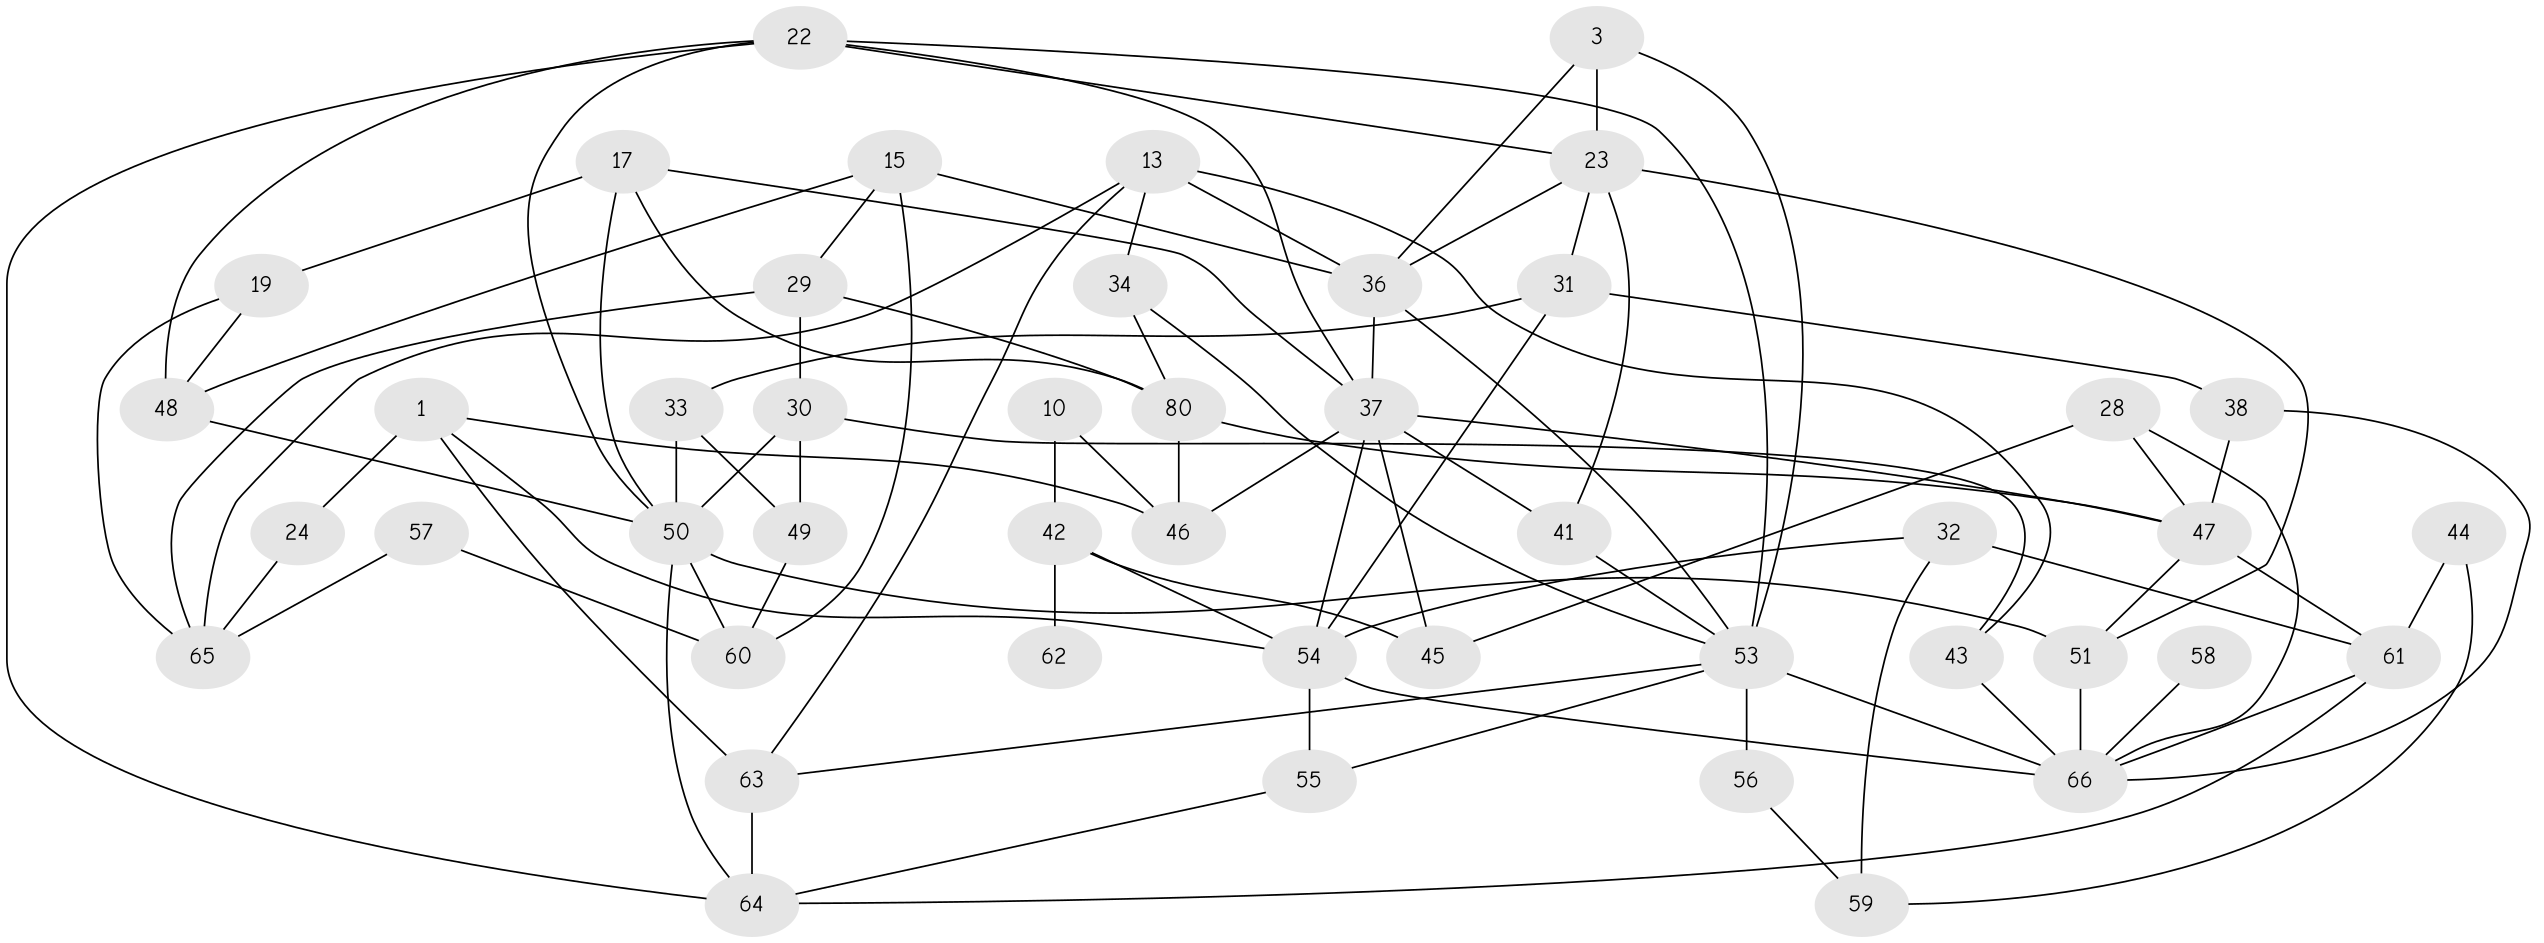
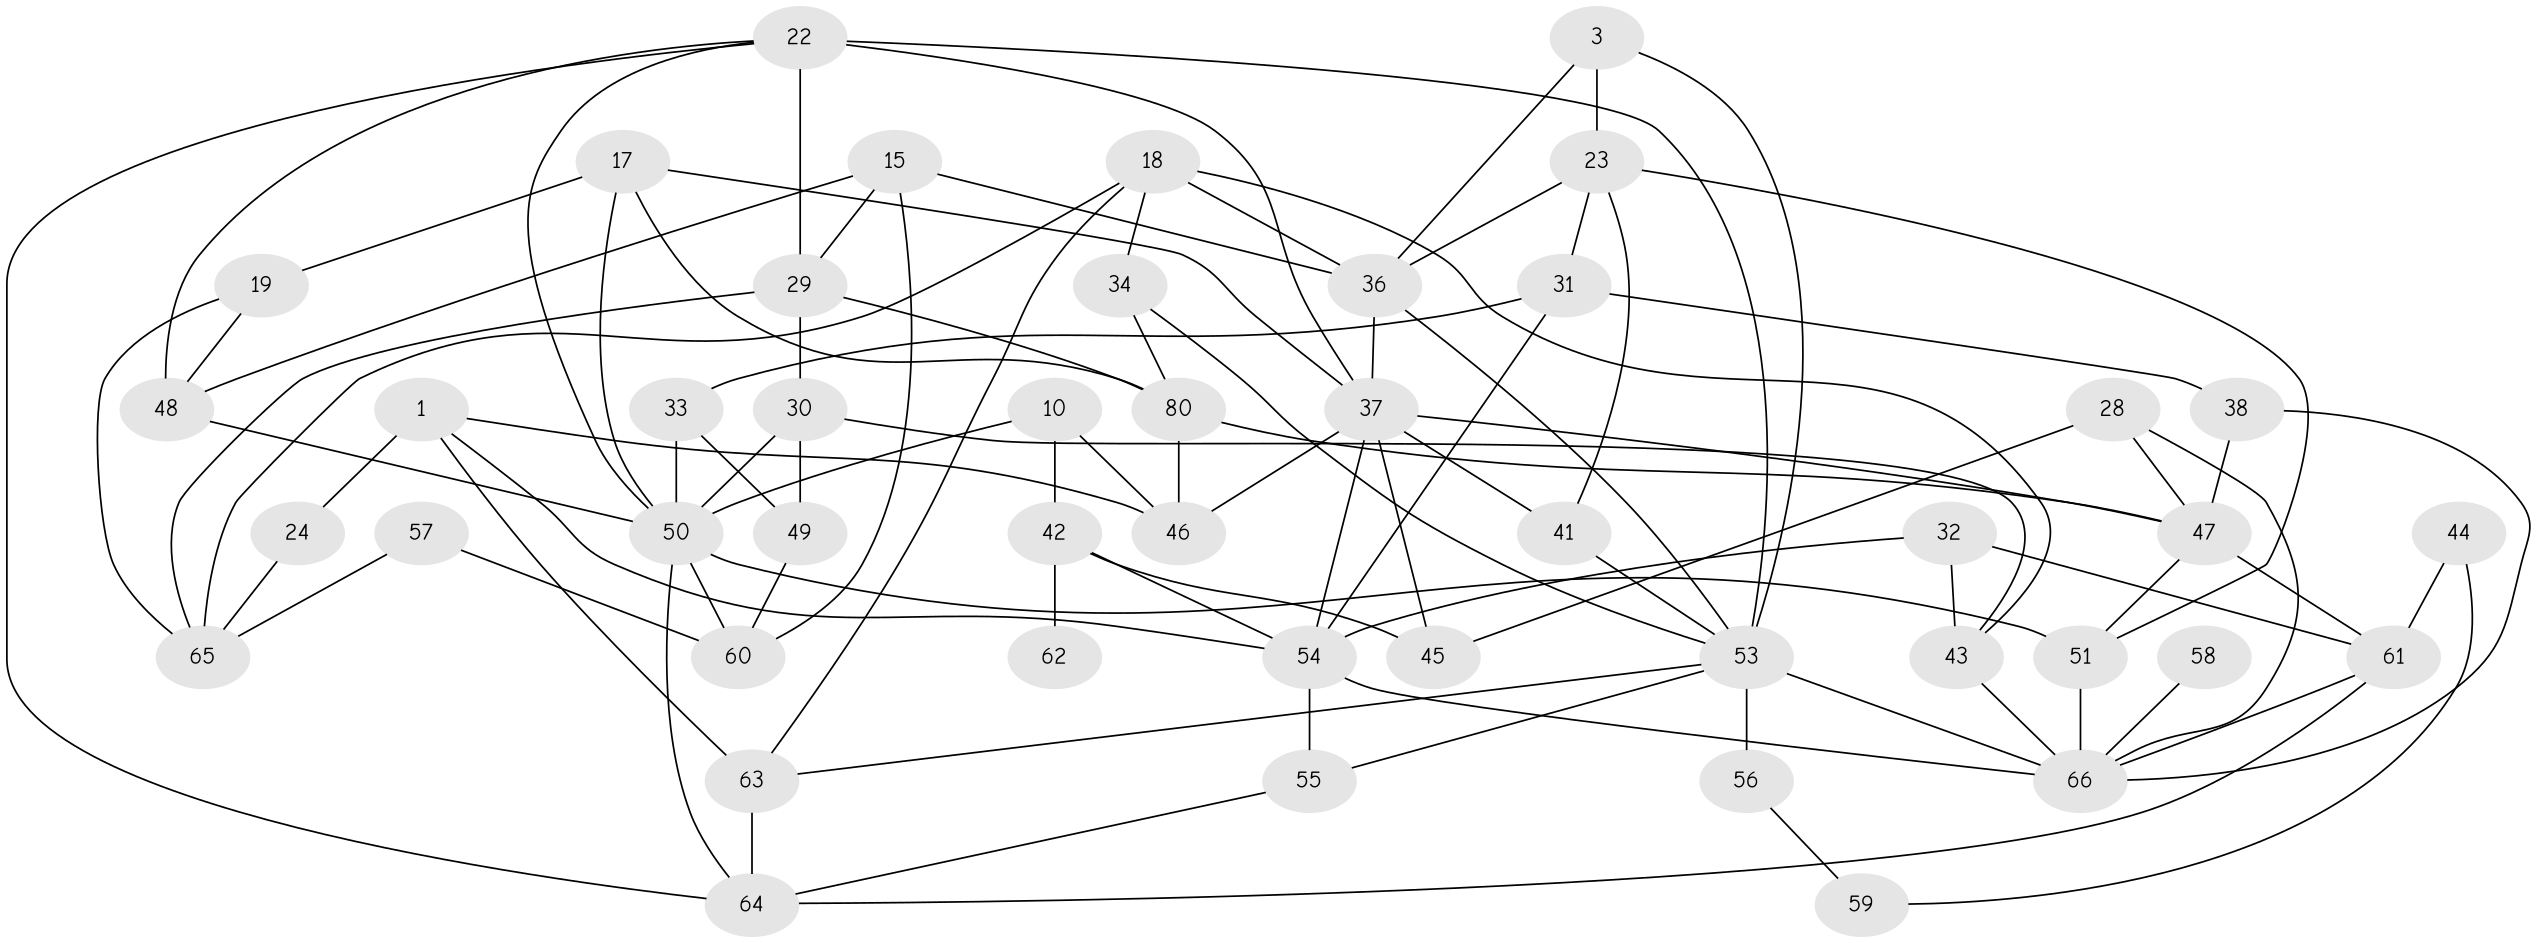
edge "22" -- "23": now "22" -- "29"
node "13": label "13" -> "18"
edge "10" -- "50": added
edge "32" -- "59": now "32" -- "43"
